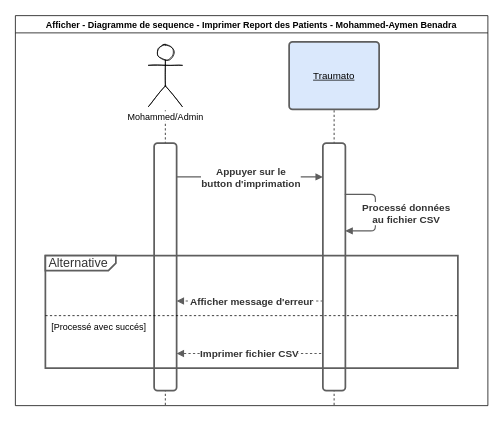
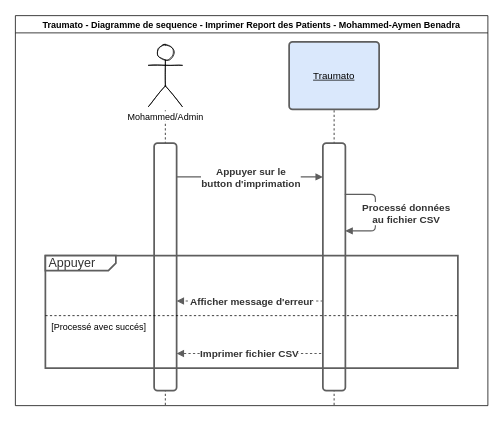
node "Afficher - Diagramme de sequence - Imprimer Report des Patients - Mohammed-Aymen Benadra": label "Afficher - Diagramme de sequence - Imprimer Report des Patients - Mohammed-Aymen Benadra" -> "Traumato - Diagramme de sequence - Imprimer Report des Patients - Mohammed-Aymen Benadra"
node "Alternative": label "Alternative" -> "Appuyer"
